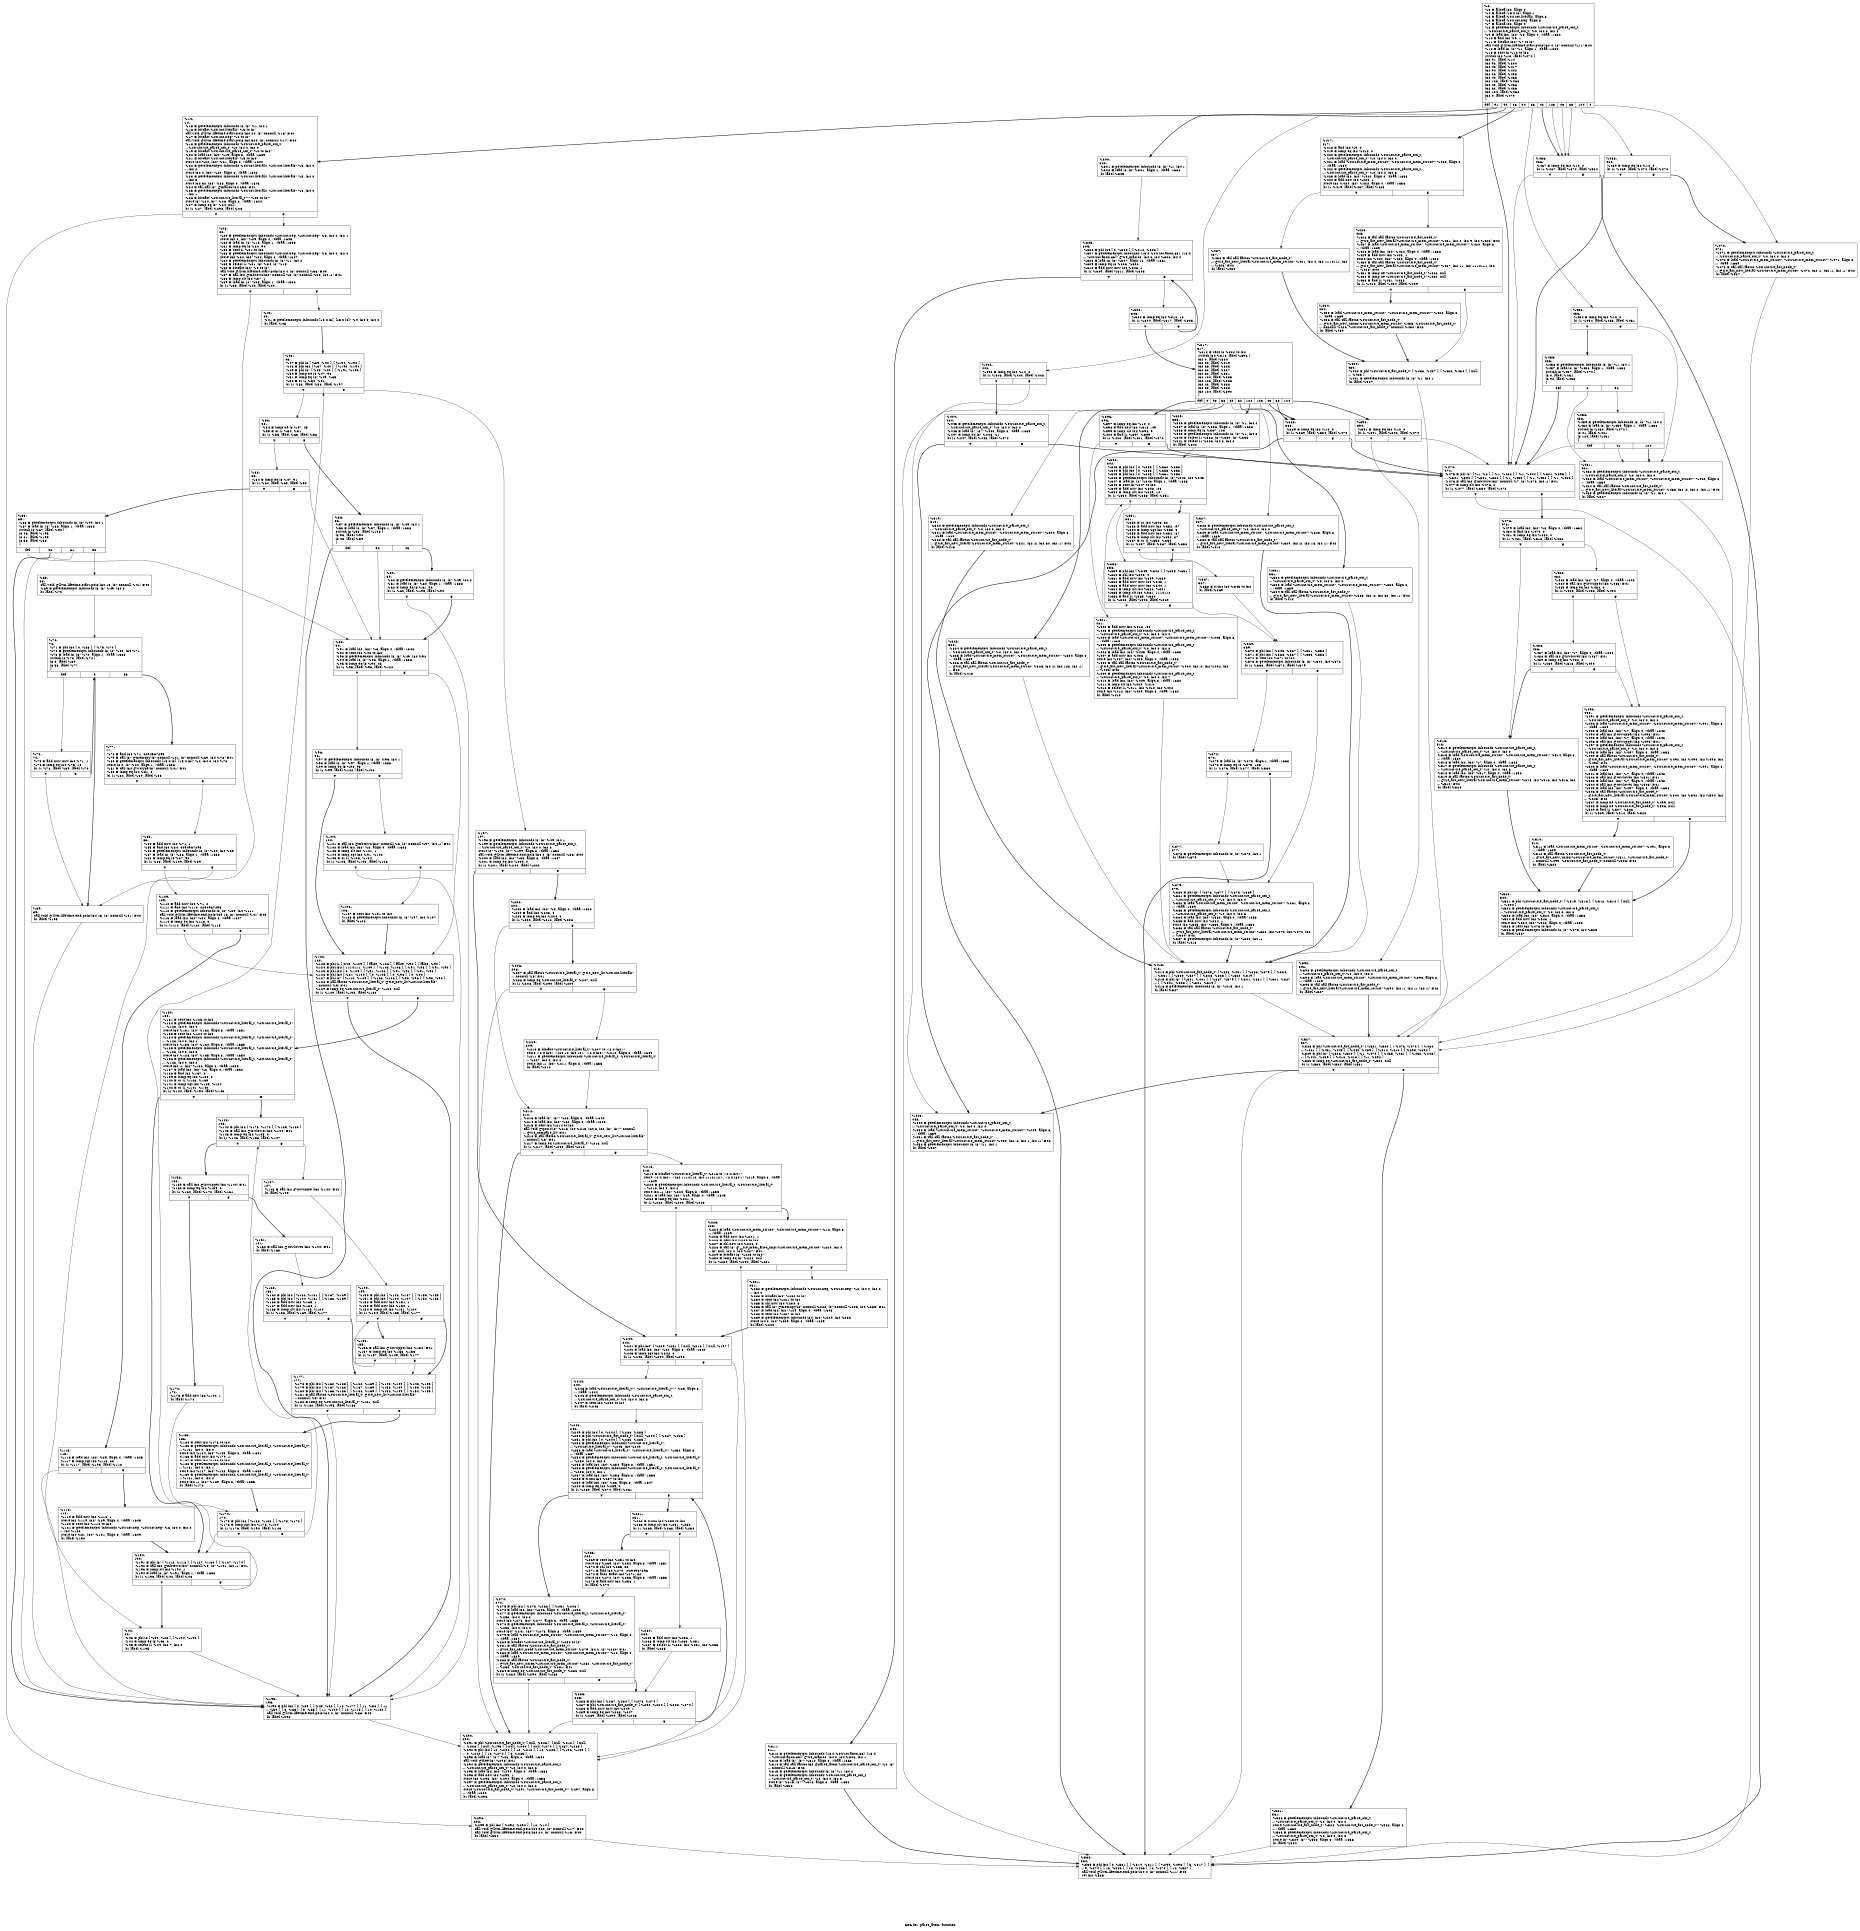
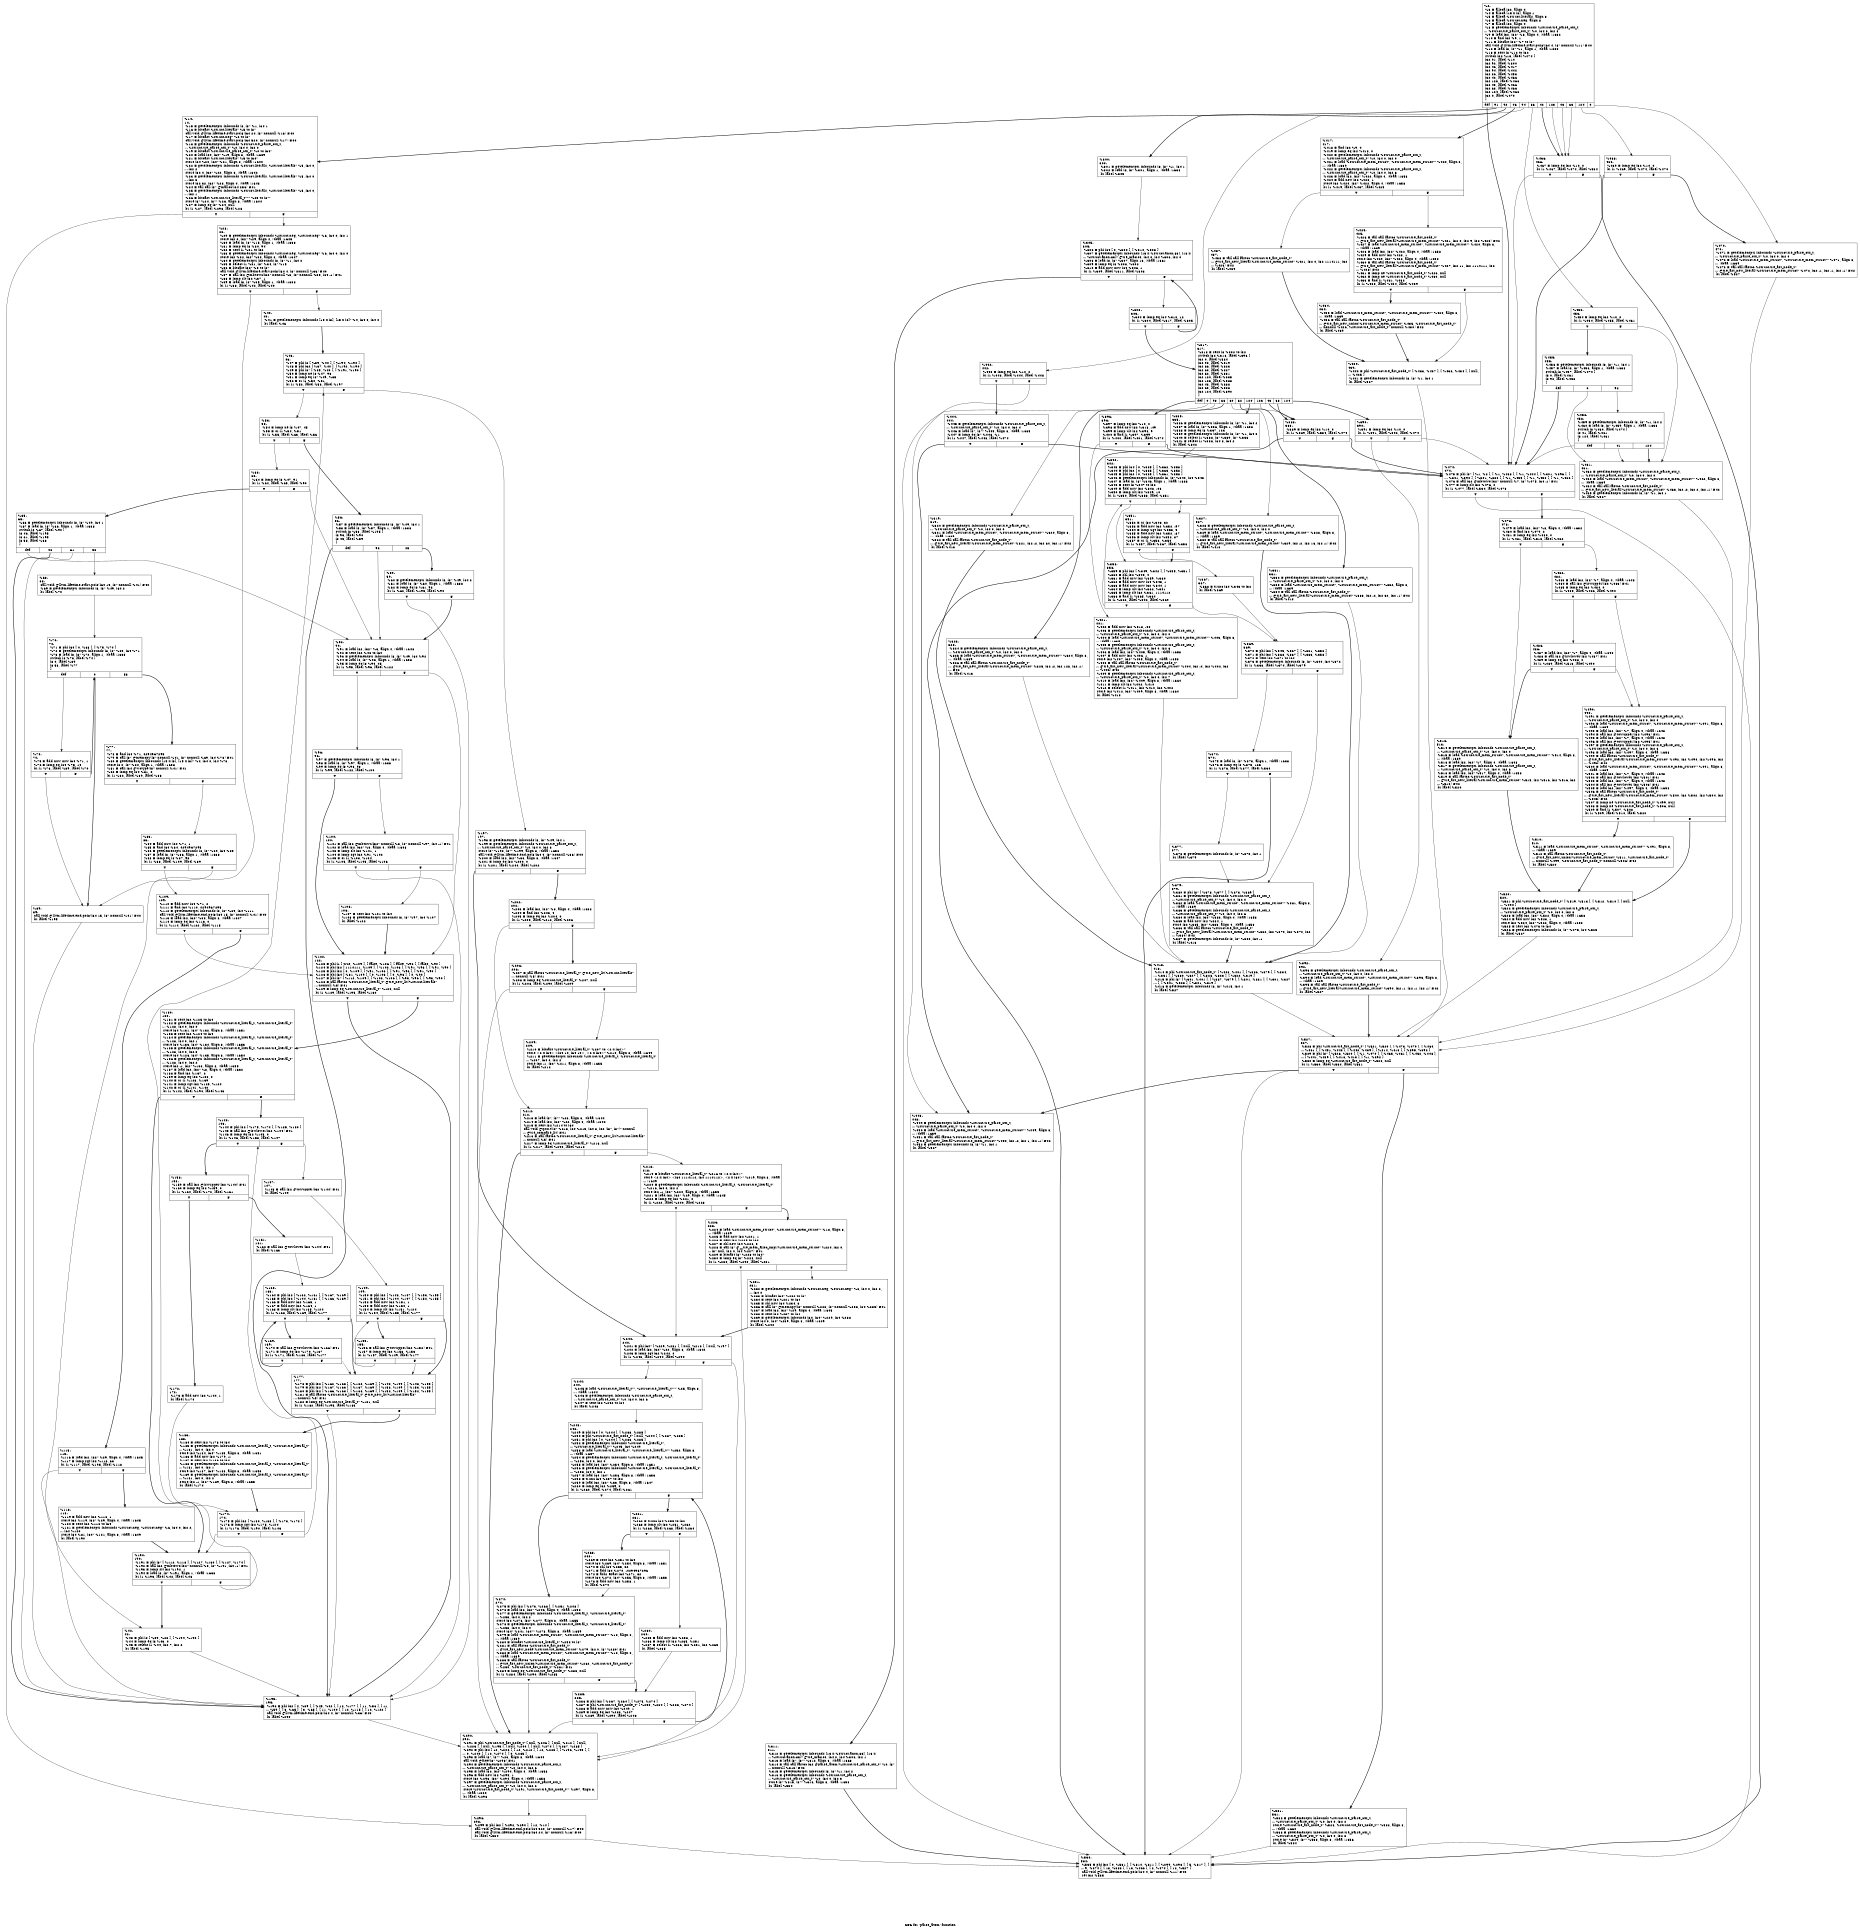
edge "%342:" -> "%351:": style bold -> solid
node "%169:": added
